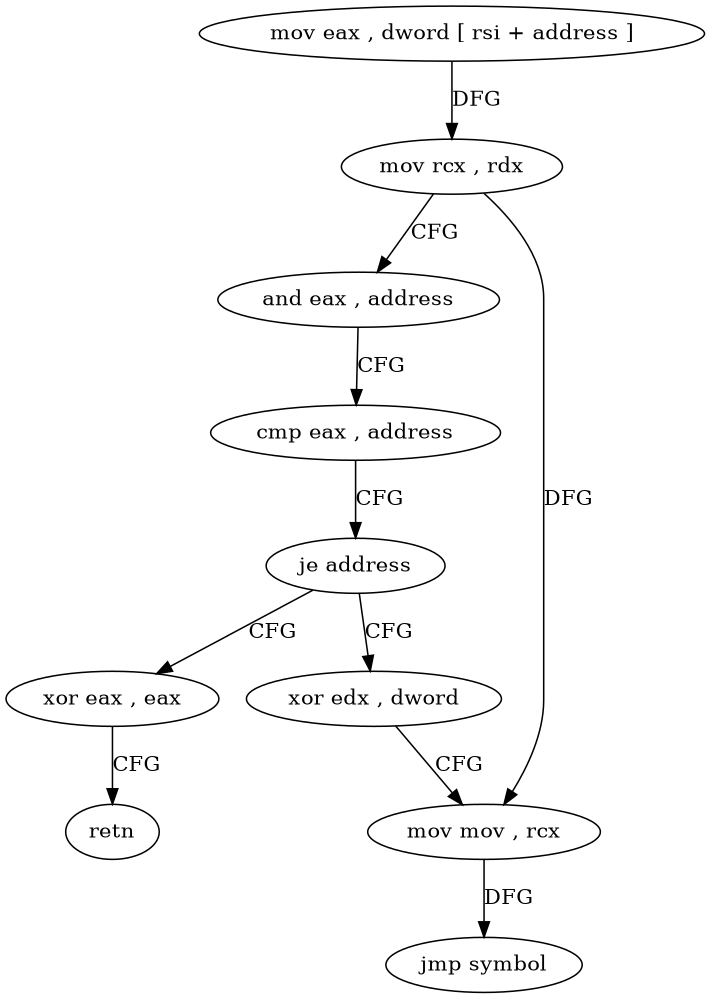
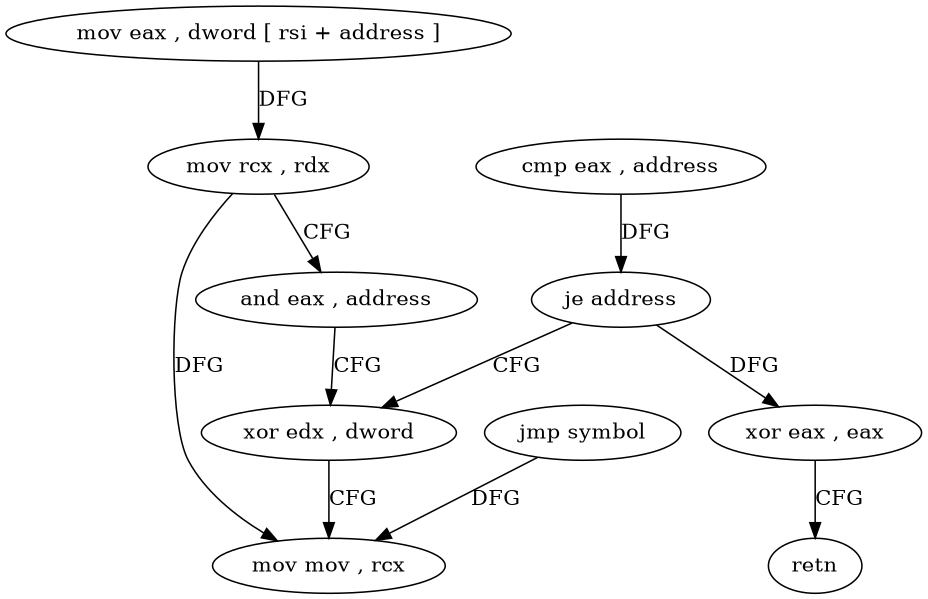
edge "and eax , address" -> "cmp eax , address": now "and eax , address" -> "xor edx , dword"
edge "cmp eax , address" -> "je address": label "CFG" -> "DFG"
edge "je address" -> "xor eax , eax": label "CFG" -> "DFG"
edge "mov mov , rcx" -> "jmp symbol": reversed
